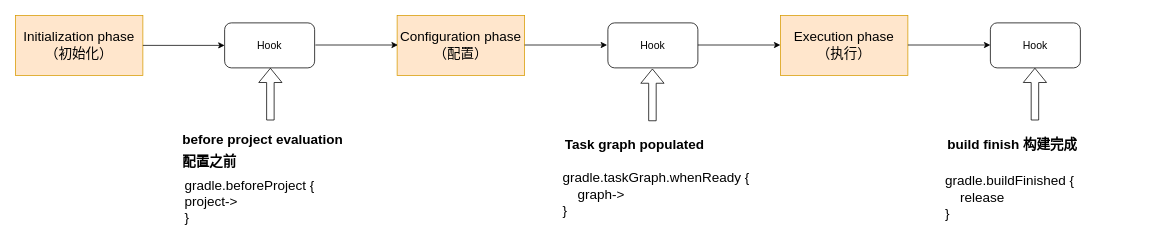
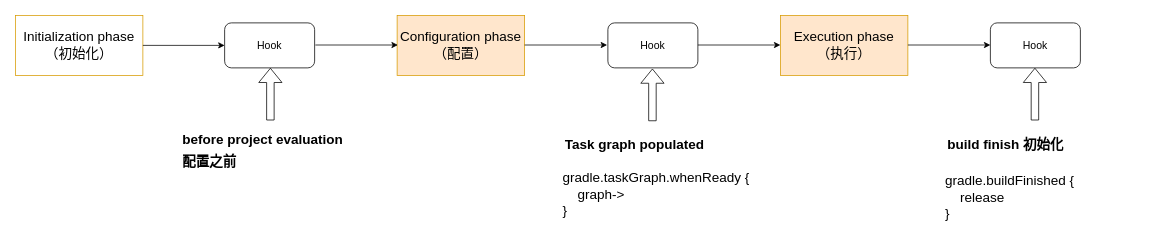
node "Initialization phase（初始化）": fillcolor #ffe6cc -> #ffffff
node "build finish 构建完成": label "build finish 构建完成" -> "build finish 初始化"
node "gradle.beforeProject { project-> }": removed
